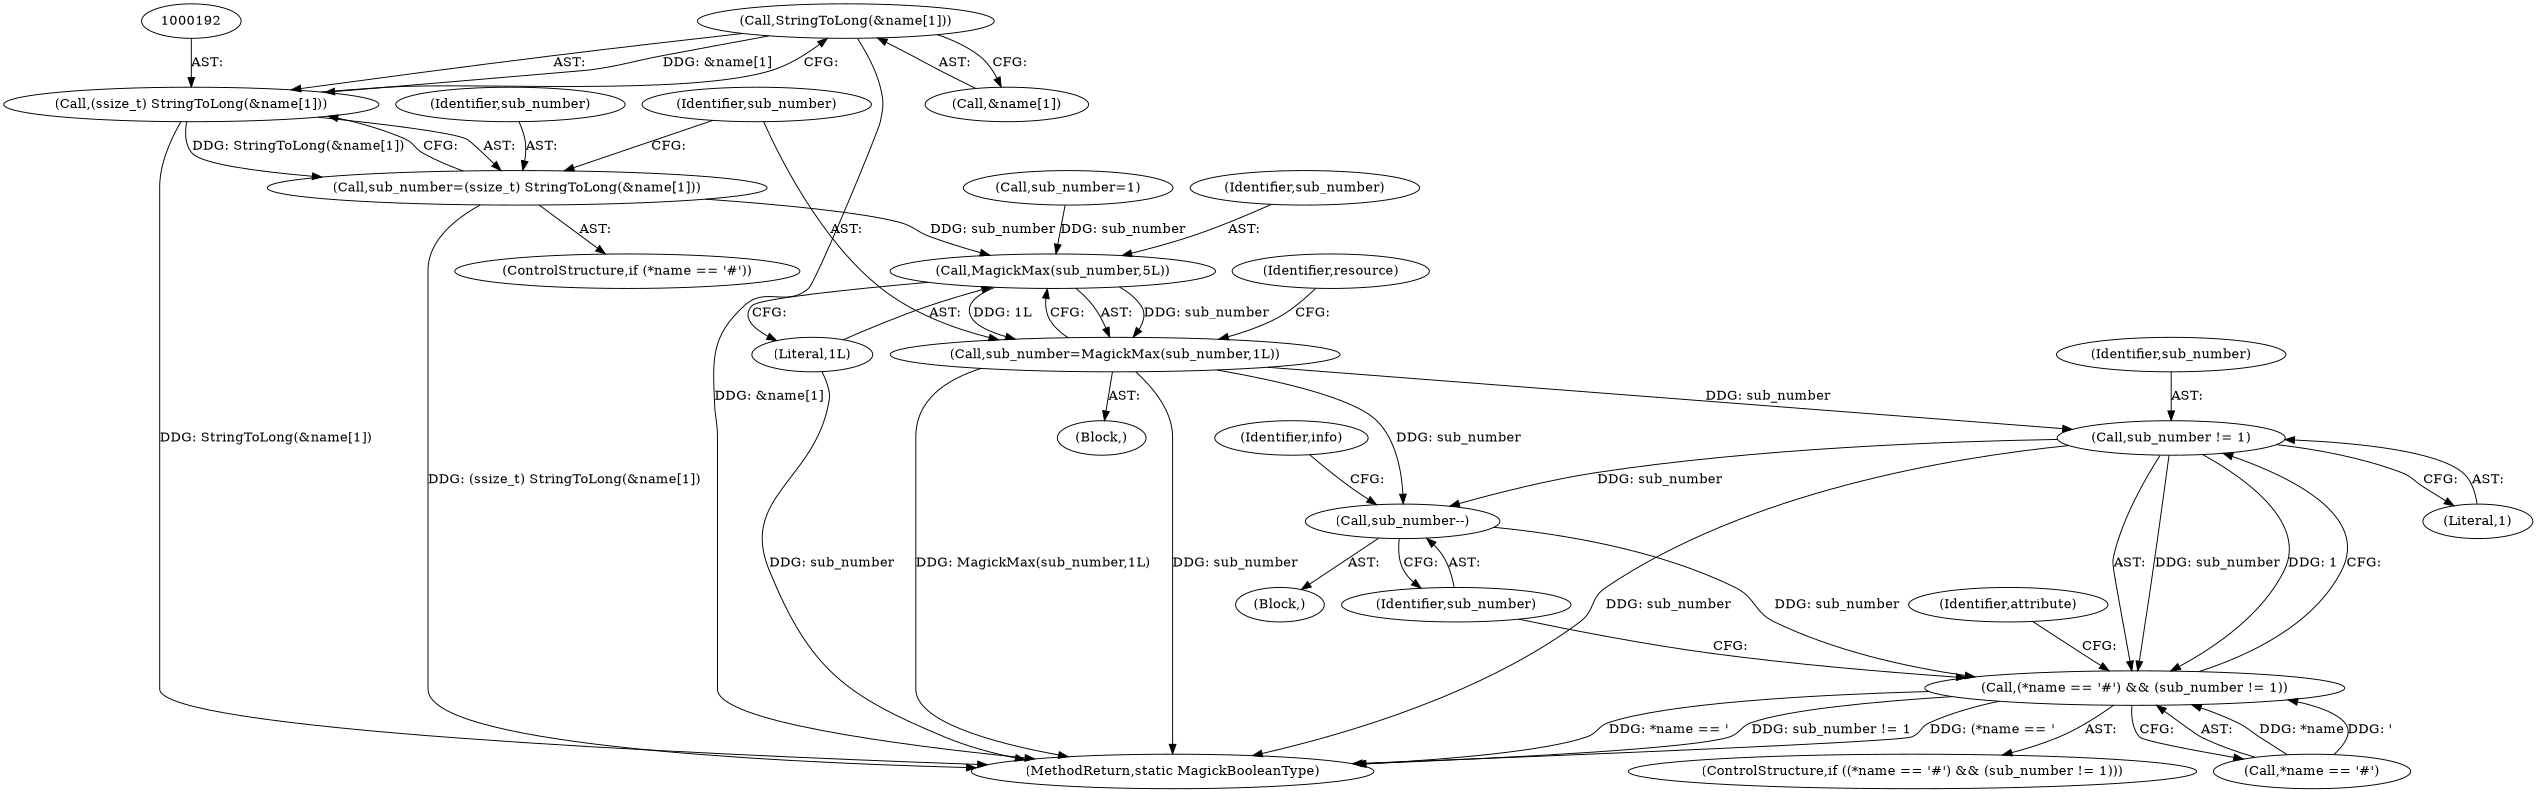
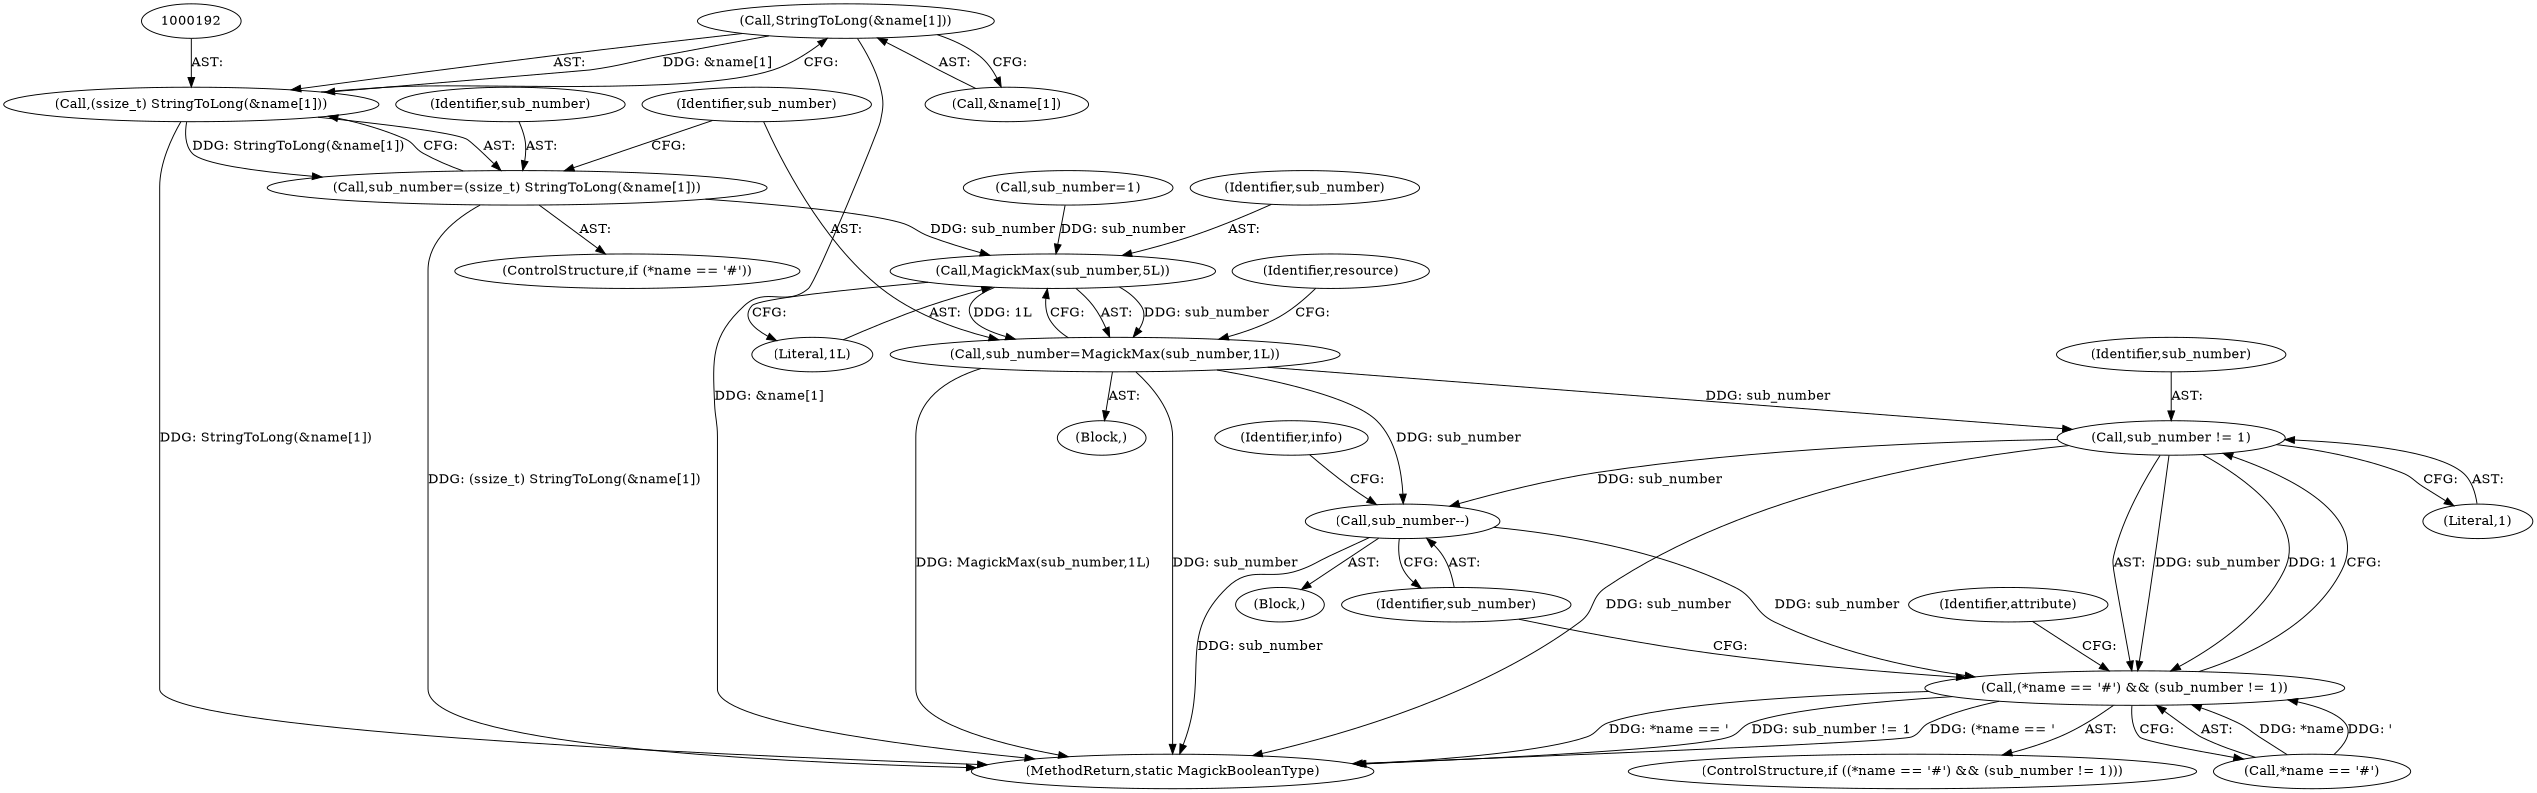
edge "(Literal,1L)" -> "(MethodReturn,static MagickBooleanType)": now "(Call,sub_number--)" -> "(MethodReturn,static MagickBooleanType)"
